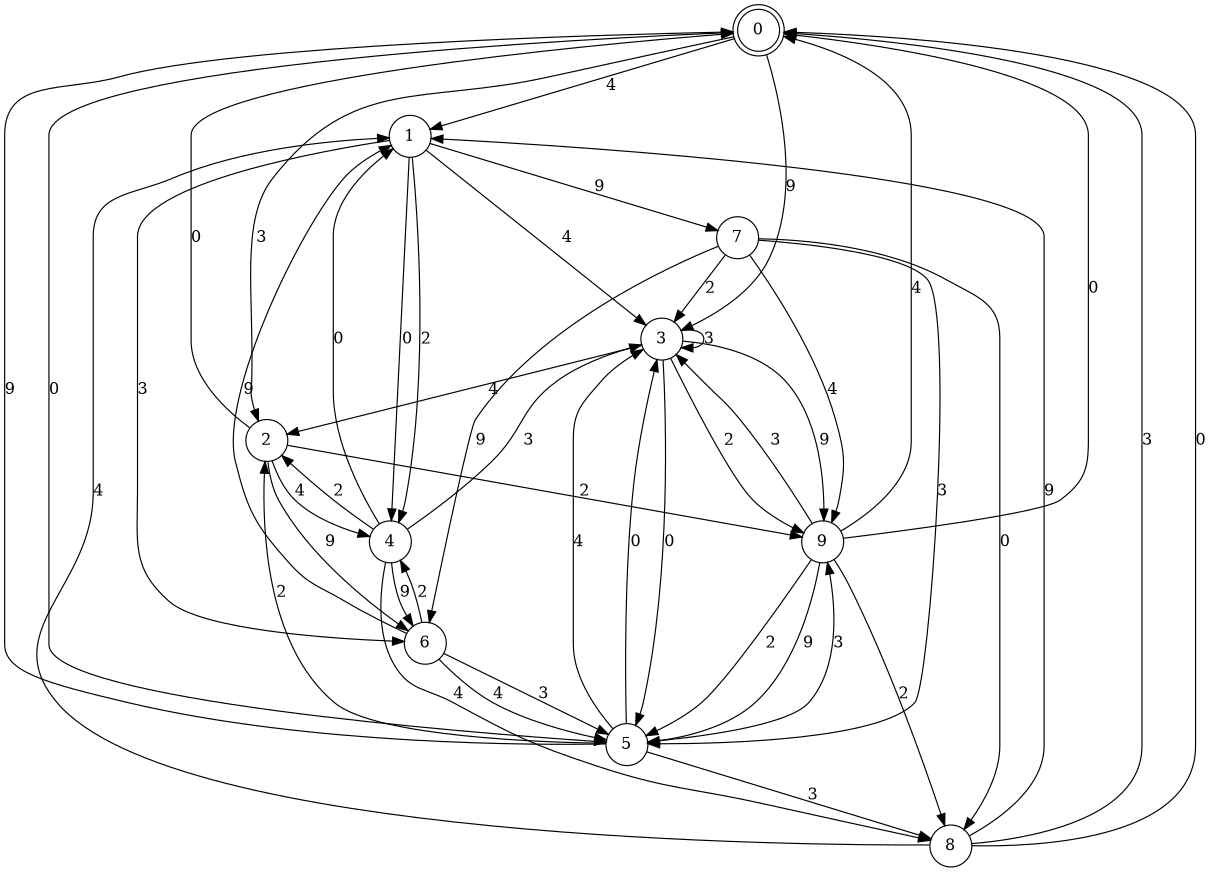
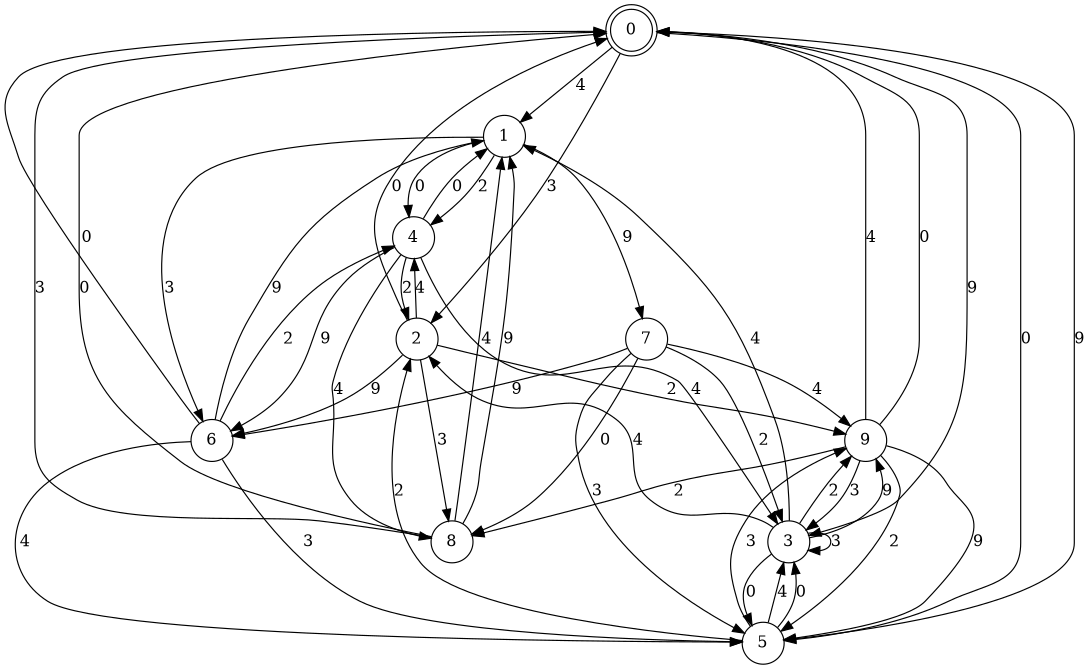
edge "6" -> "0": added, label "0"
edge "1" -> "3": reversed
edge "4" -> "3": label "3" -> "4"
edge "5" -> "8": now "2" -> "8"
